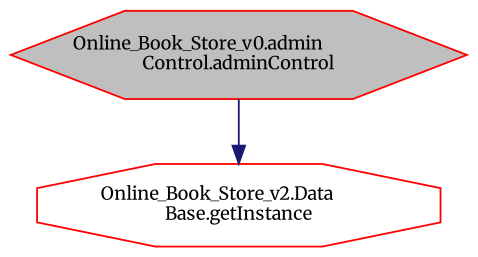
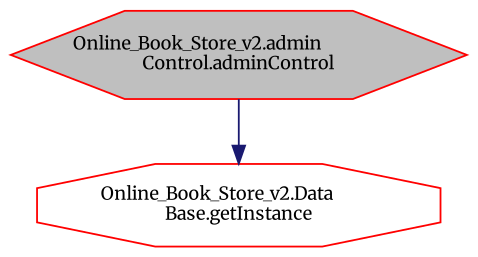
node "Online_Book_Store_v0.admin Control.adminControl": label "Online_Book_Store_v0.admin Control.adminControl" -> "Online_Book_Store_v2.admin Control.adminControl"
